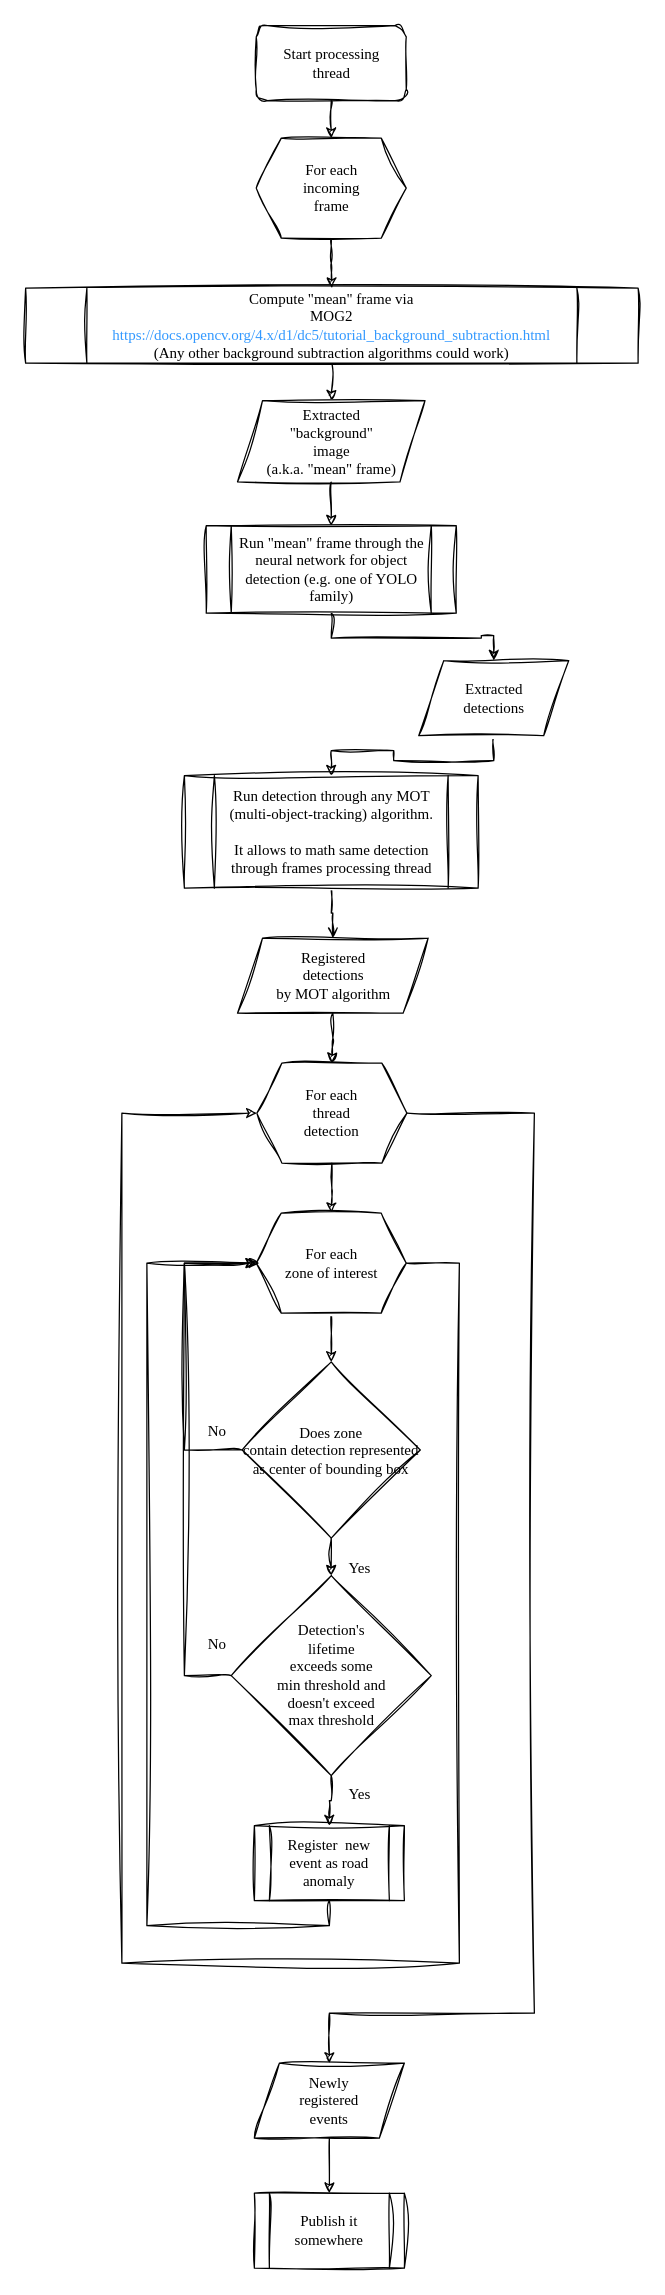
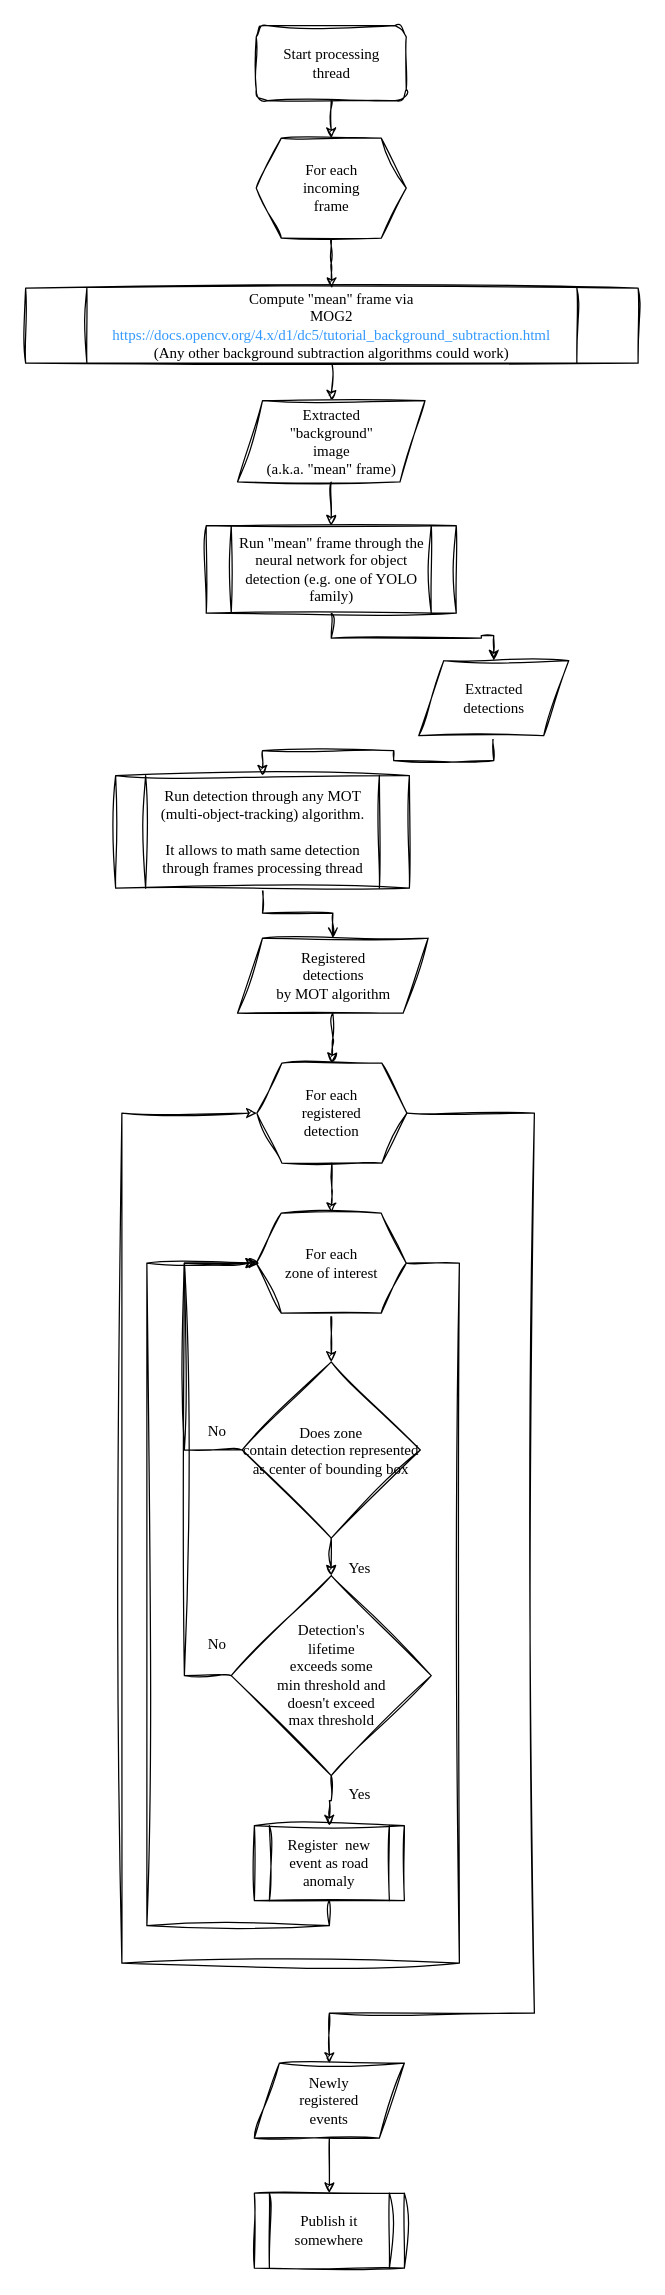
node "Run detection through any MOT (multi-object-tracking) algorithm. It allows to math same detection through frames processing thread": moved (331, 832) -> (263, 832)
node "For each thread detection": label "For each thread detection" -> "For each registered detection"
